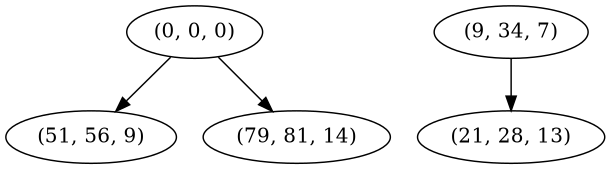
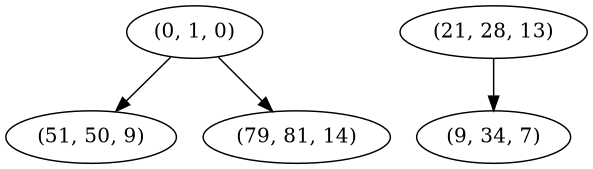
node "(0, 0, 0)": label "(0, 0, 0)" -> "(0, 1, 0)"
edge "(9, 34, 7)" -> "(21, 28, 13)": reversed
node "(51, 56, 9)": label "(51, 56, 9)" -> "(51, 50, 9)"
